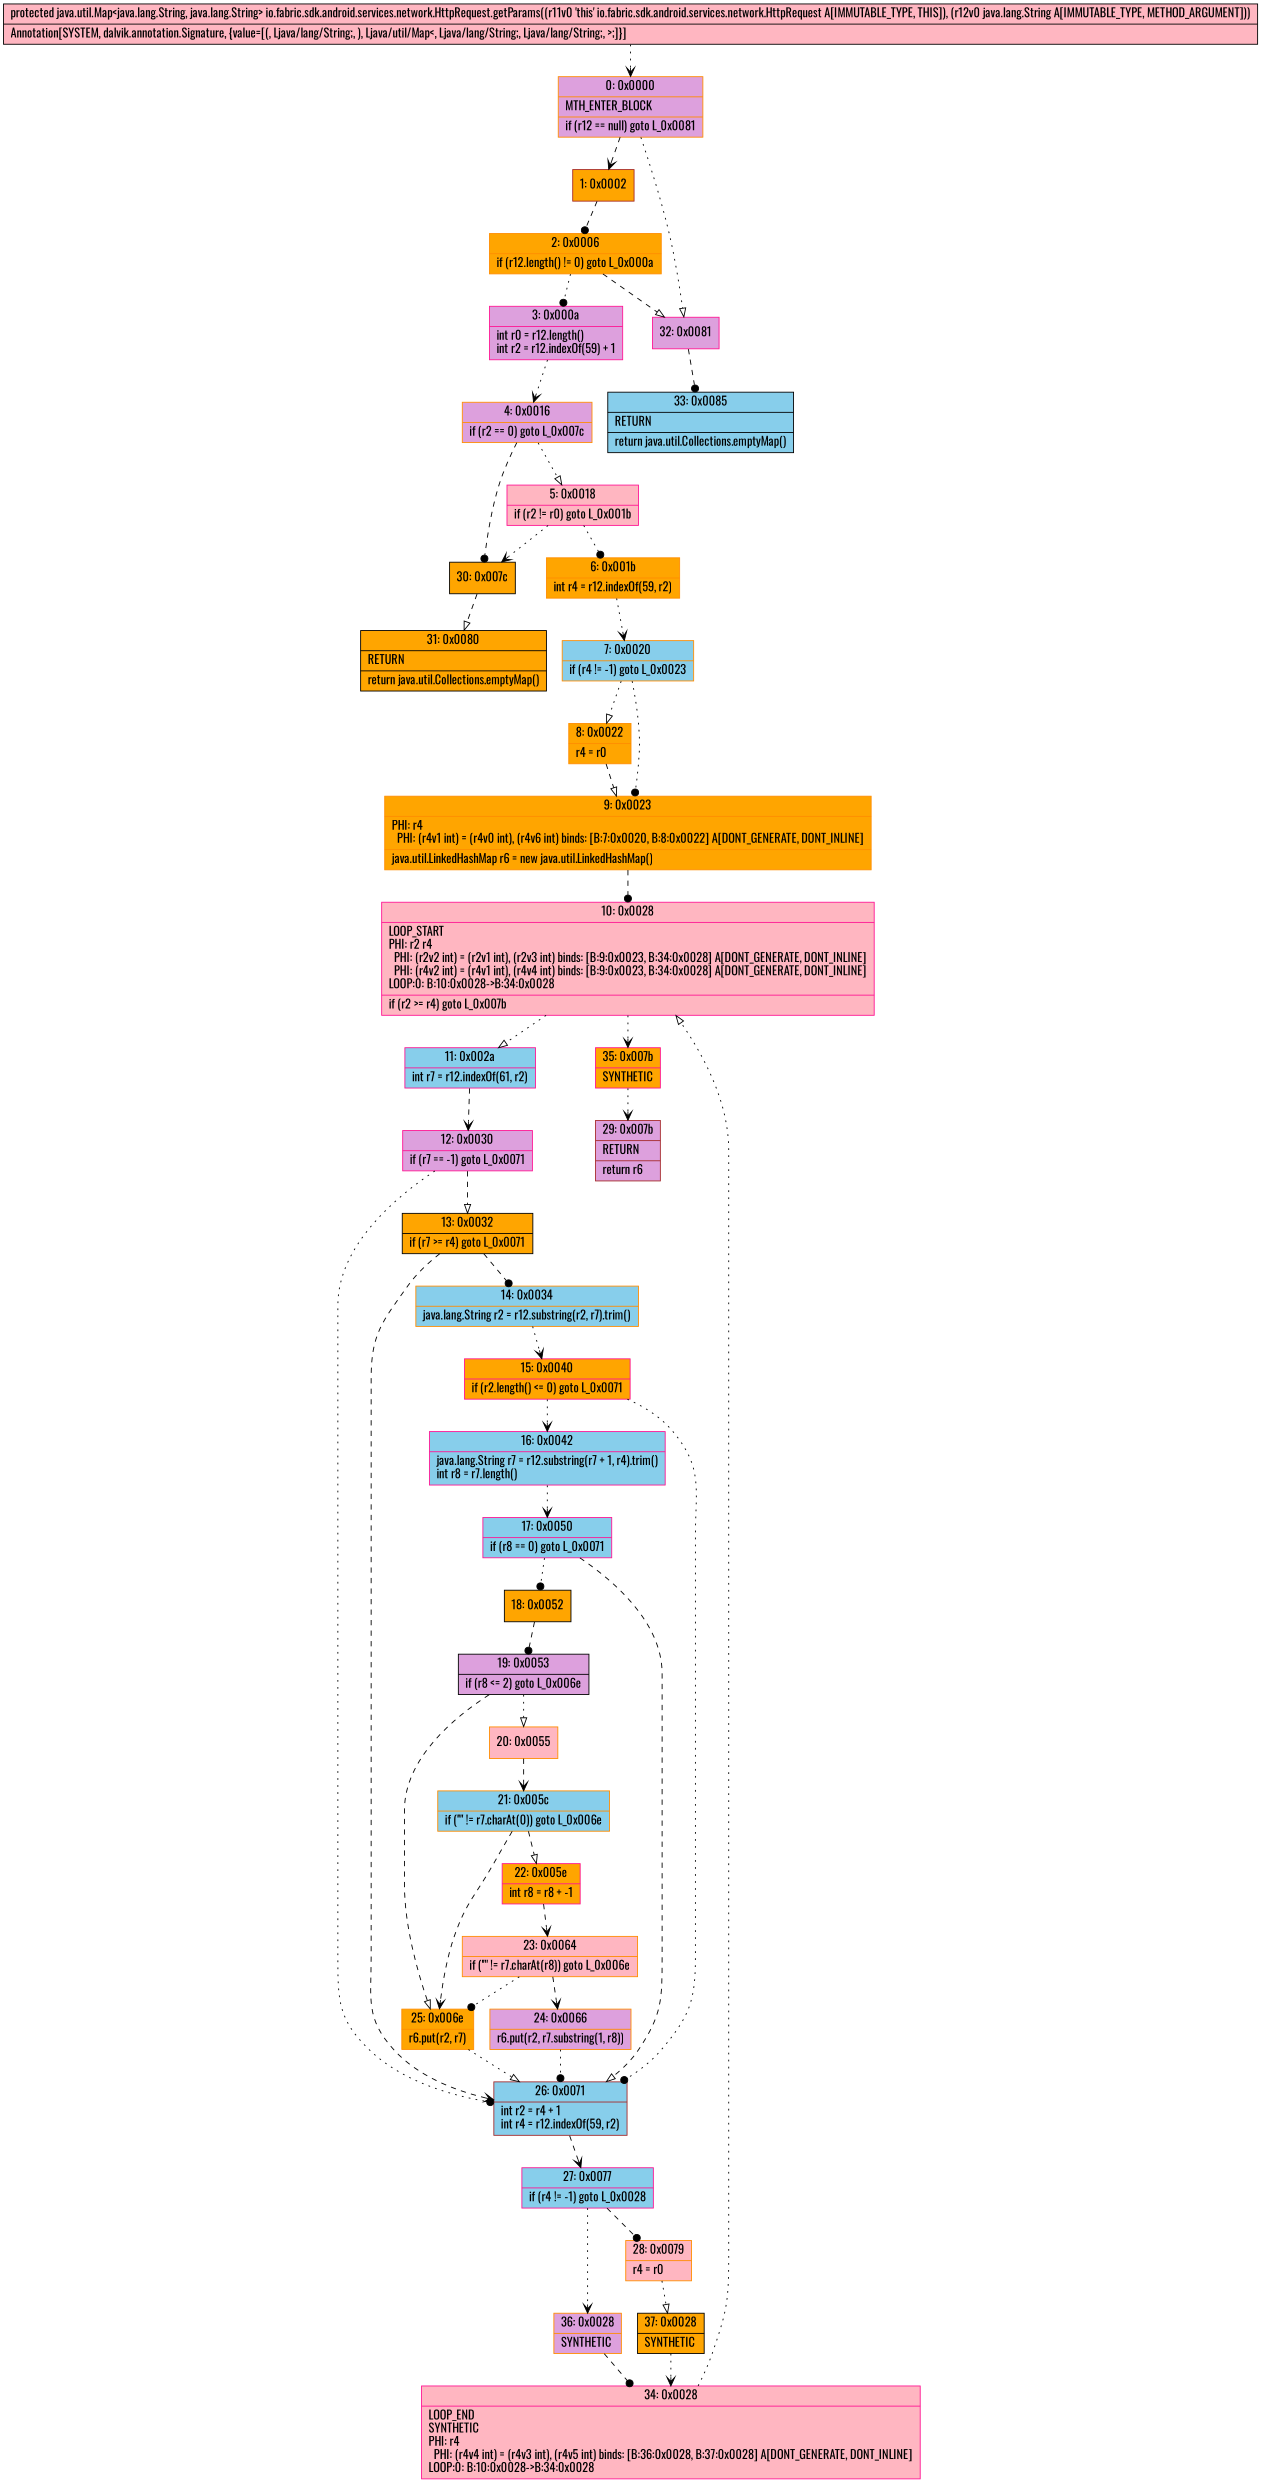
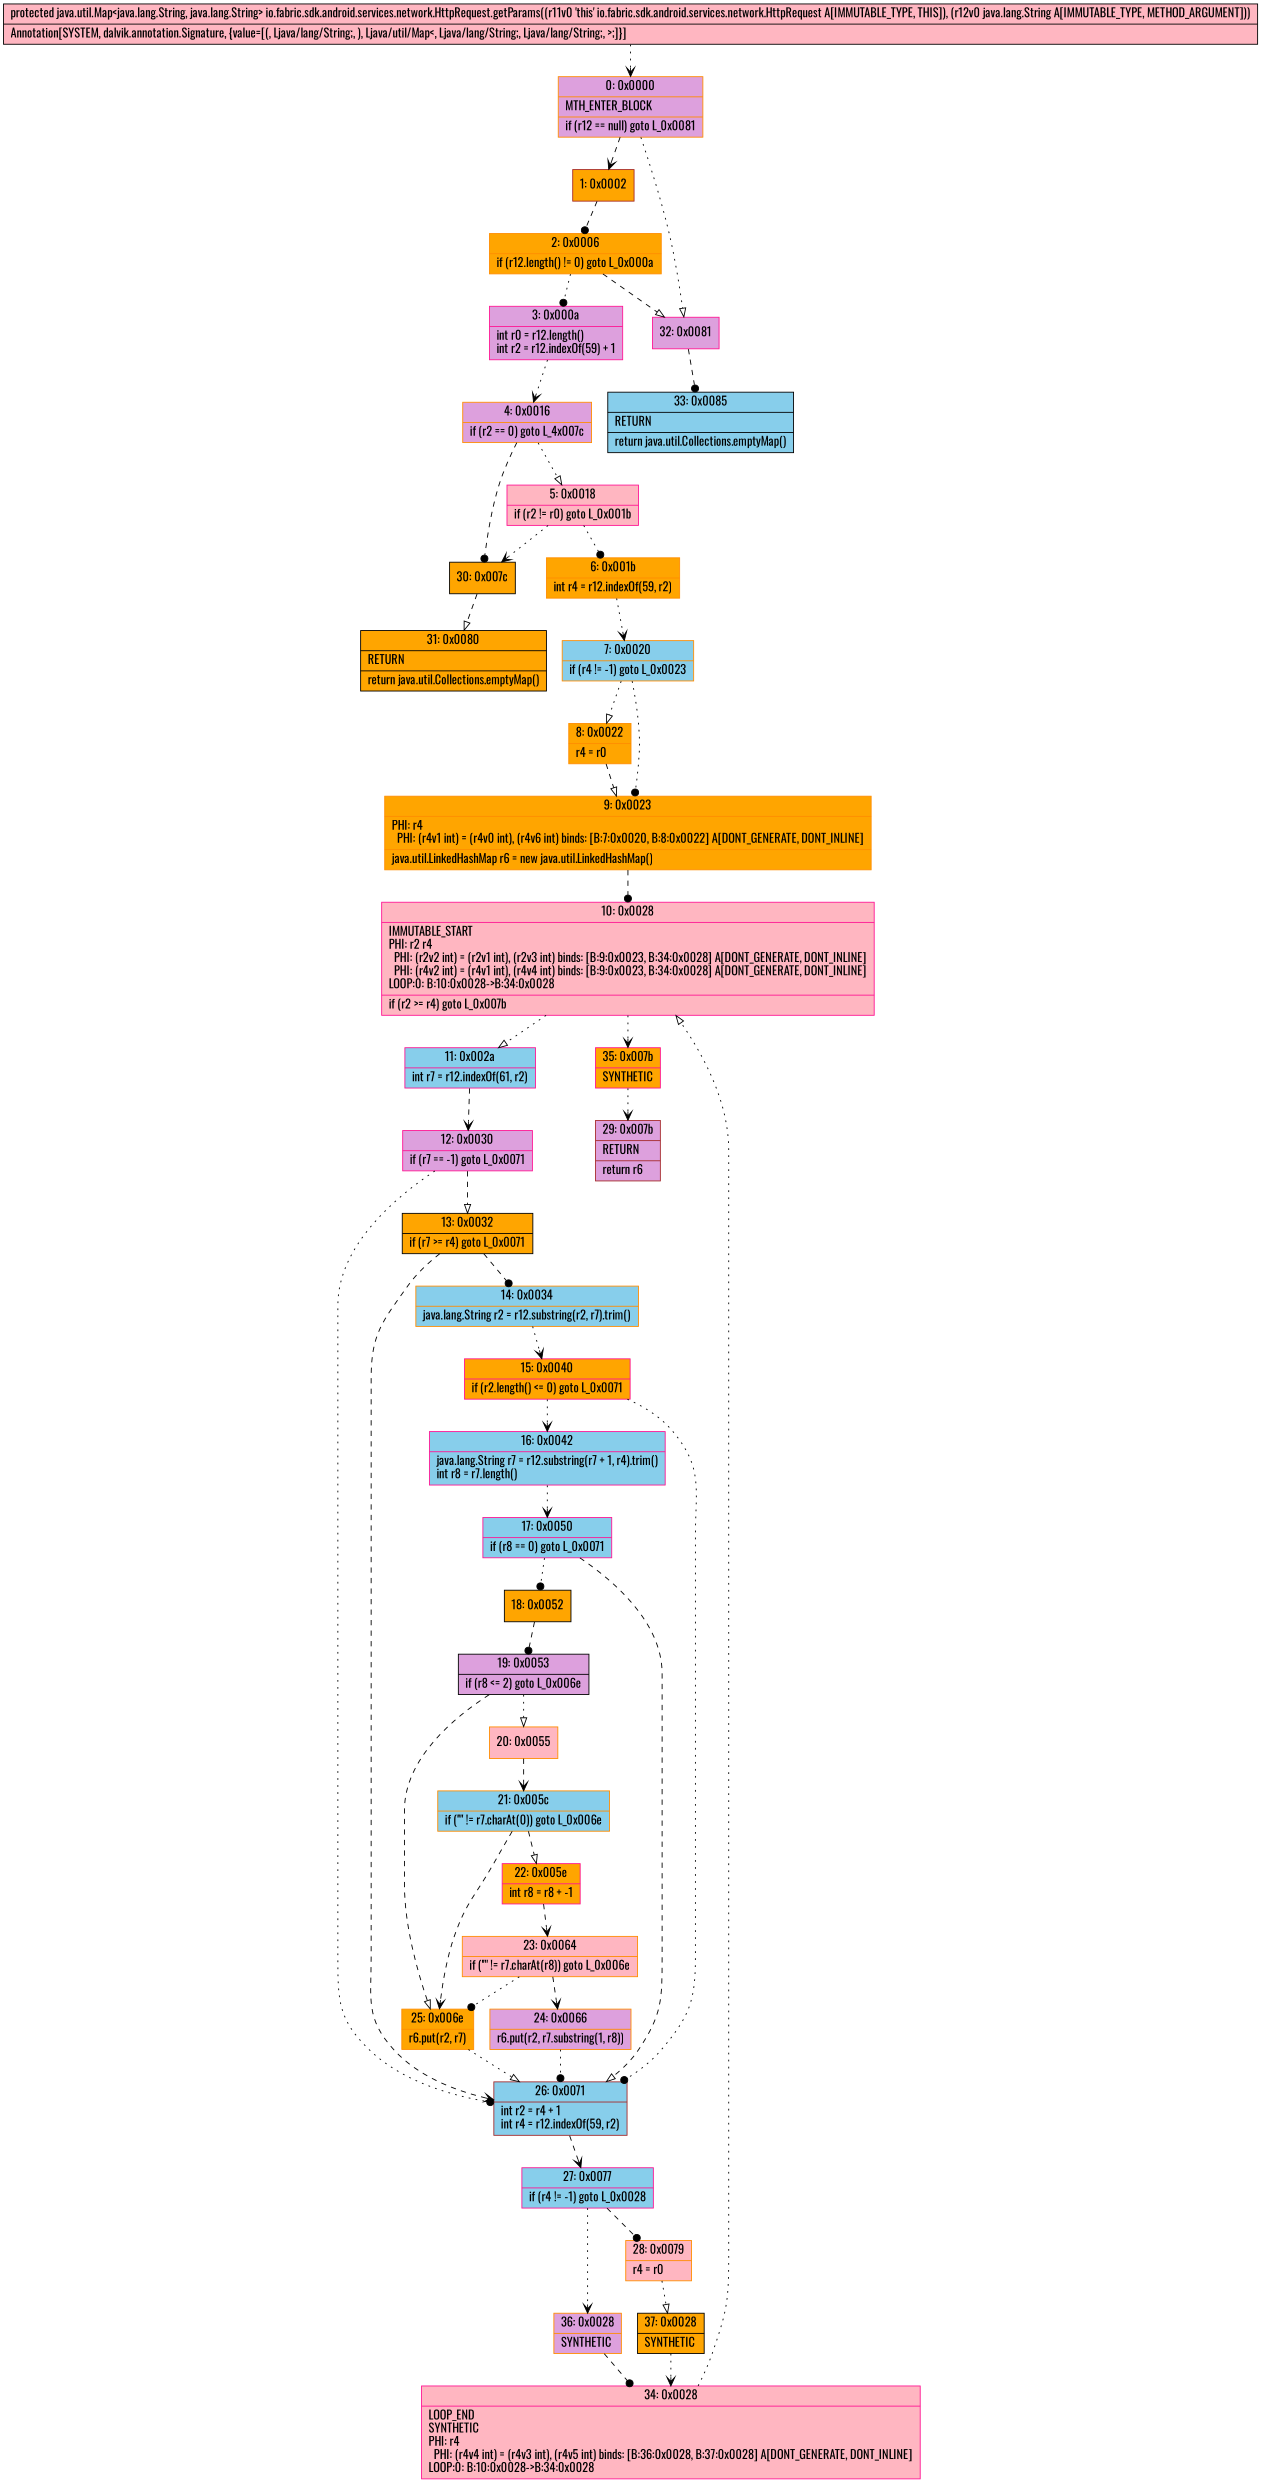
node "4: 0x0016": text "if (r2 == 0) goto L_0x007c" -> "if (r2 == 0) goto L_4x007c"
node "10: 0x0028": text "LOOP_START" -> "IMMUTABLE_START"
